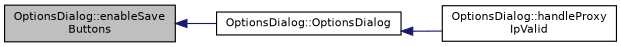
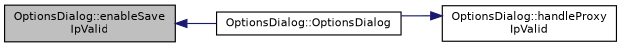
node "OptionsDialog::enableSave Buttons": label "OptionsDialog::enableSave Buttons" -> "OptionsDialog::enableSave IpValid"
edge "OptionsDialog::handleProxy IpValid" -> "OptionsDialog::OptionsDialog": reversed
